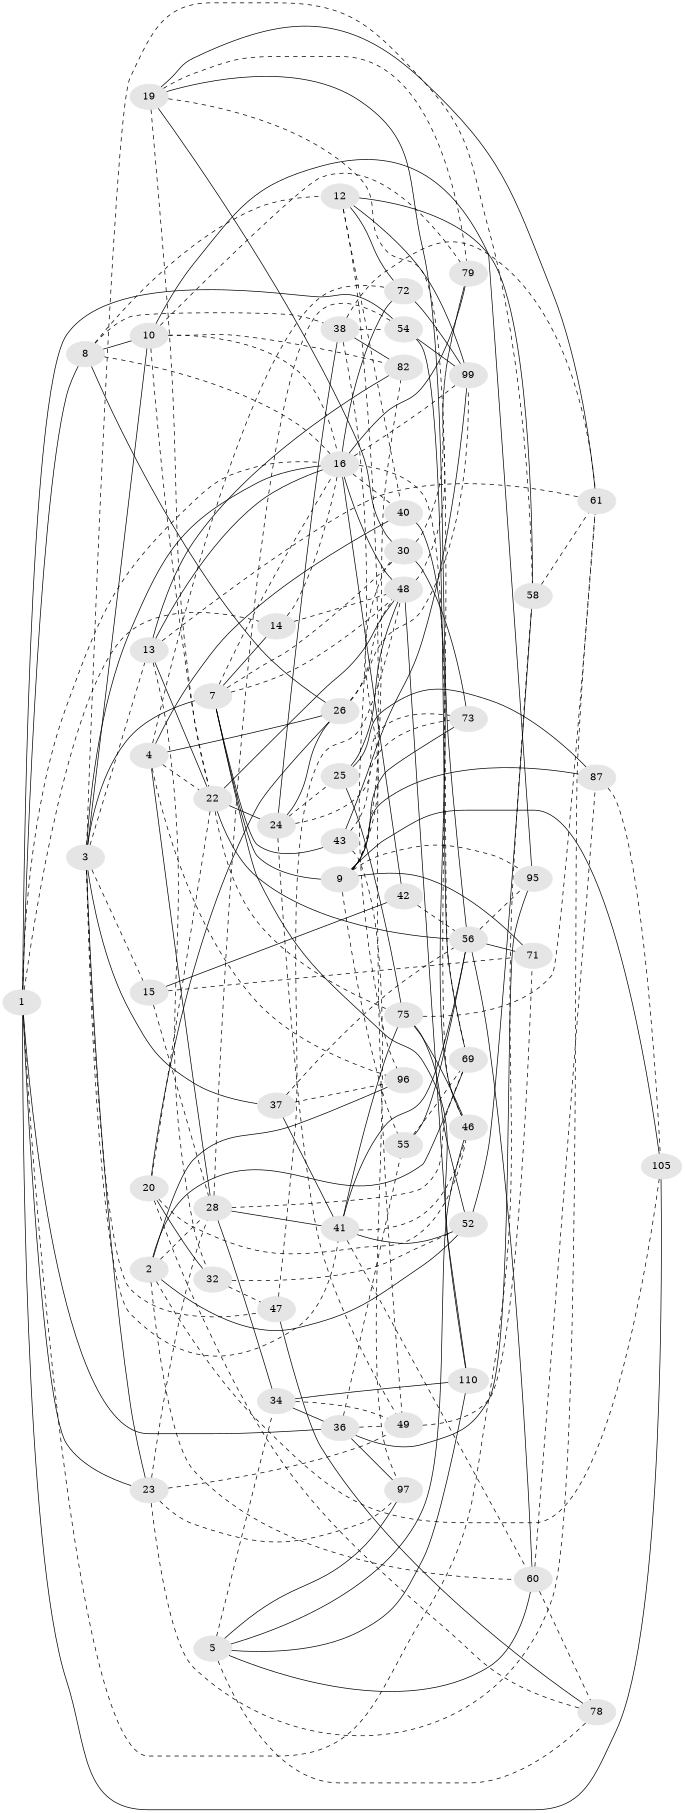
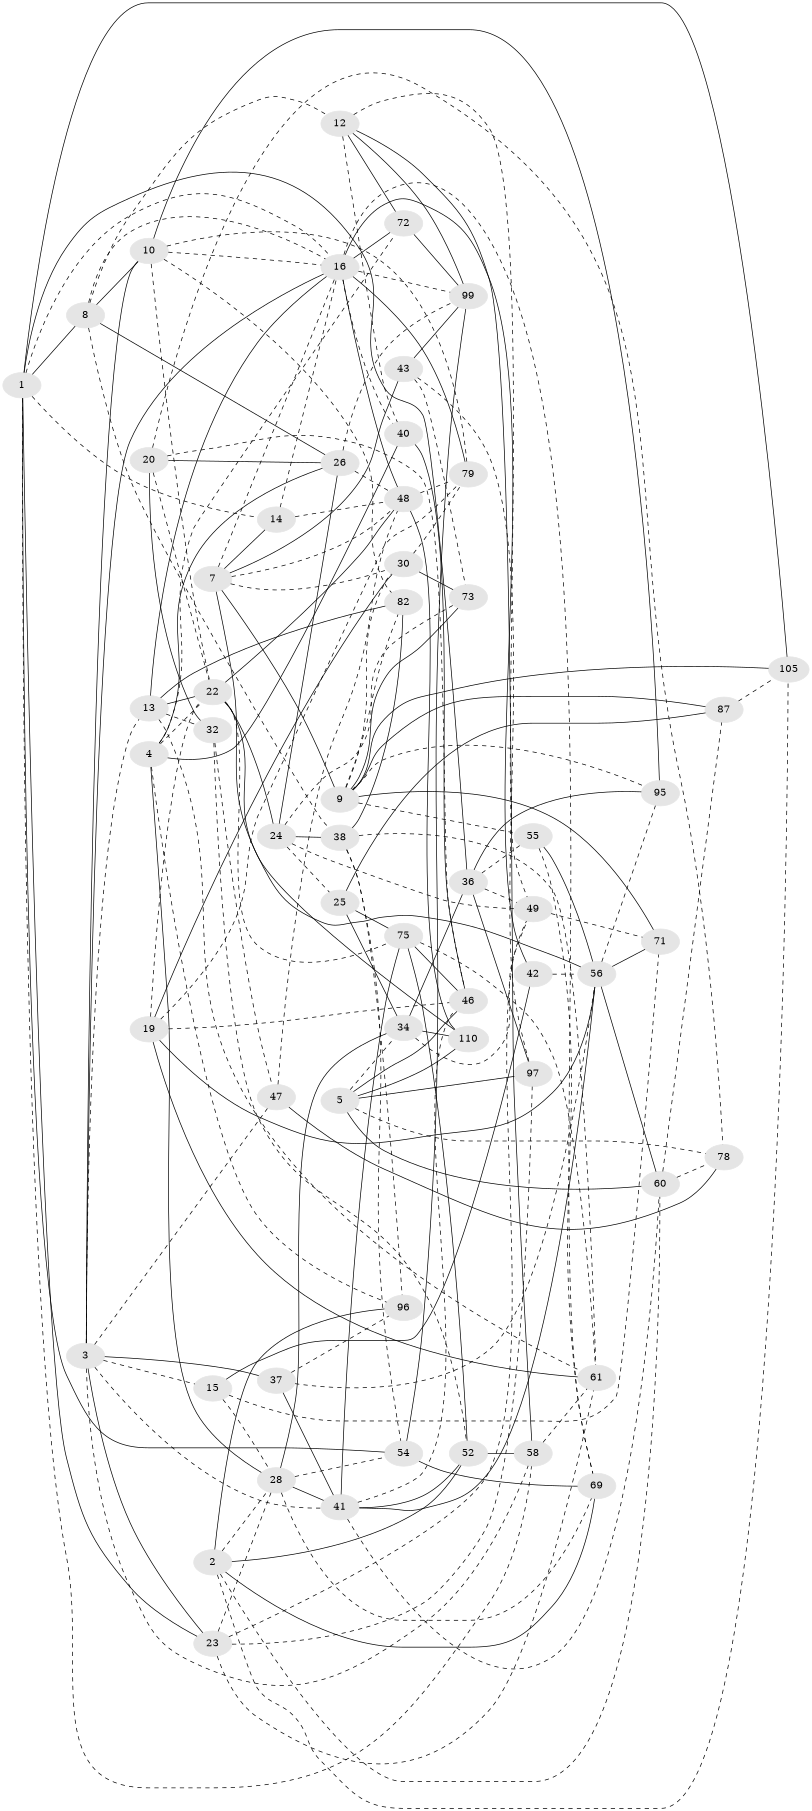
edge "48" -- "25": now "34" -- "25"
edge "7" -- "3": removed
